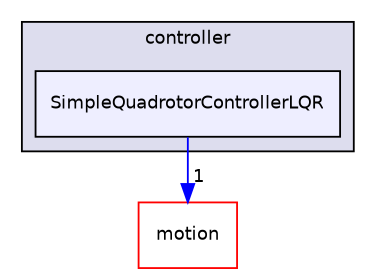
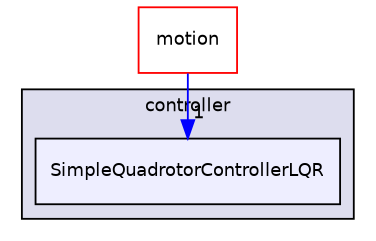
edge "SimpleQuadrotorControllerLQR" -> "motion": reversed
